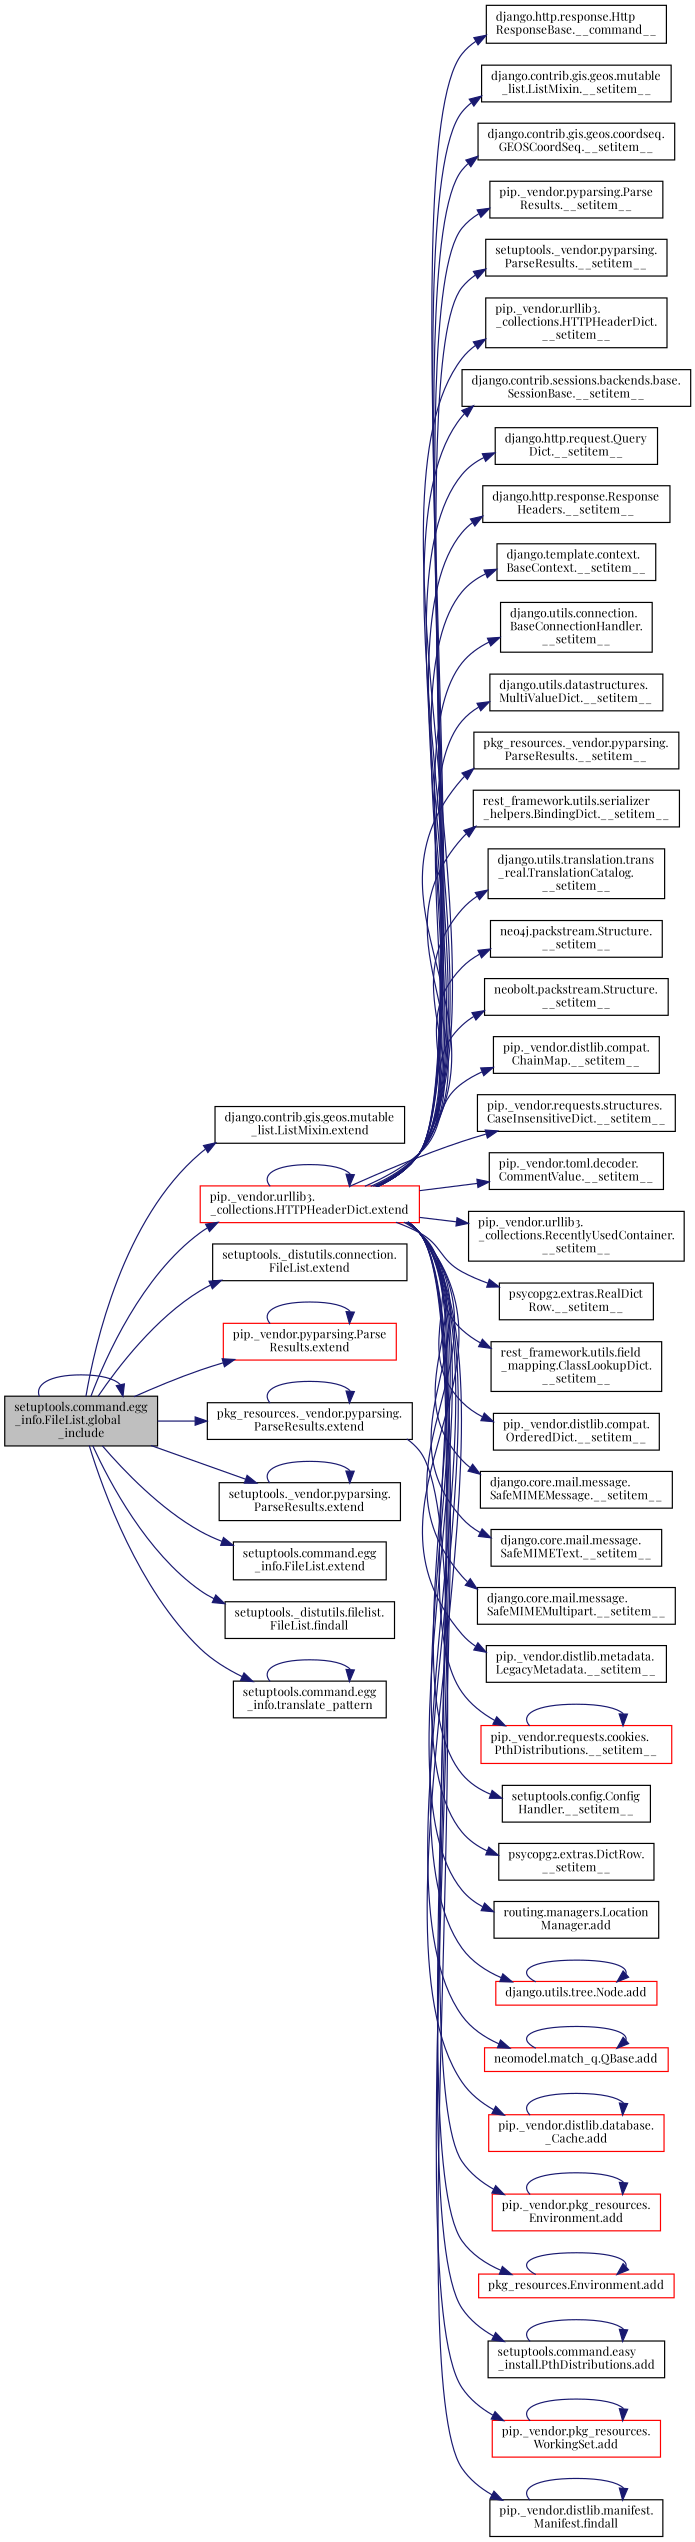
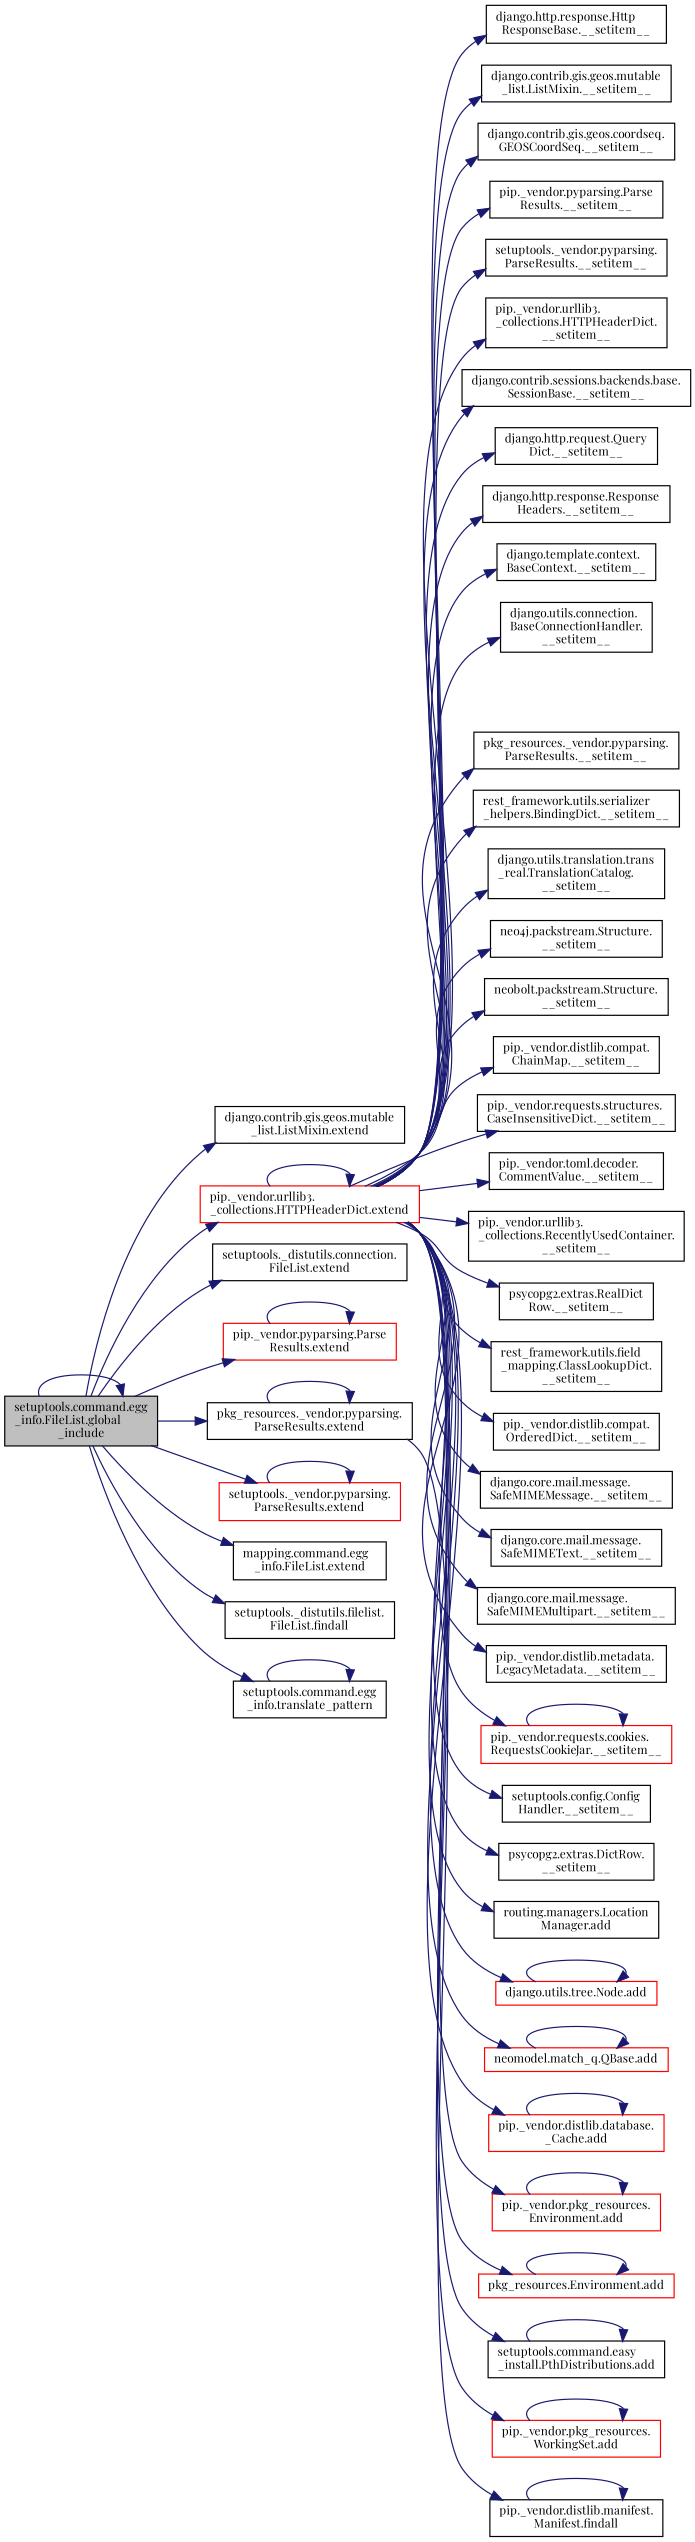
node "django.http.response.Http ResponseBase.__command__": label "django.http.response.Http ResponseBase.__command__" -> "django.http.response.Http ResponseBase.__setitem__"
node "django.utils.datastructures. MultiValueDict.__setitem__": removed
node "setuptools._vendor.pyparsing. ParseResults.extend": color black -> red
node "setuptools.command.egg _info.FileList.extend": label "setuptools.command.egg _info.FileList.extend" -> "mapping.command.egg _info.FileList.extend"
node "pip._vendor.requests.cookies. PthDistributions.__setitem__": label "pip._vendor.requests.cookies. PthDistributions.__setitem__" -> "pip._vendor.requests.cookies. RequestsCookieJar.__setitem__"
